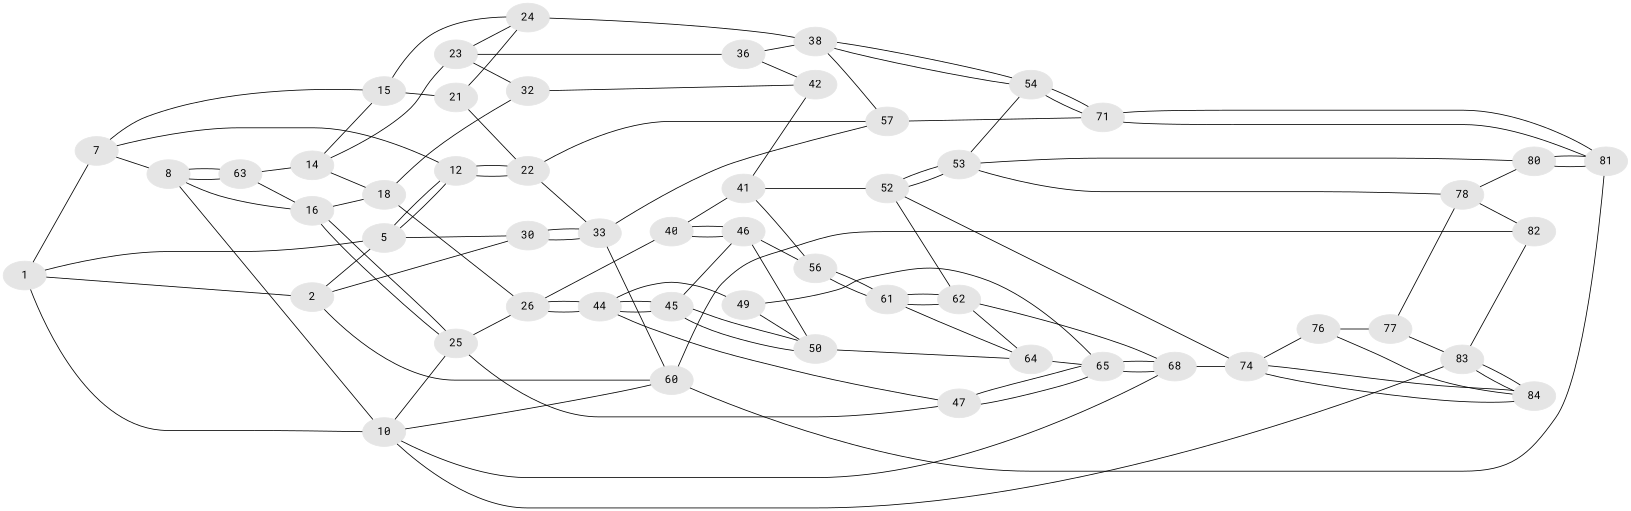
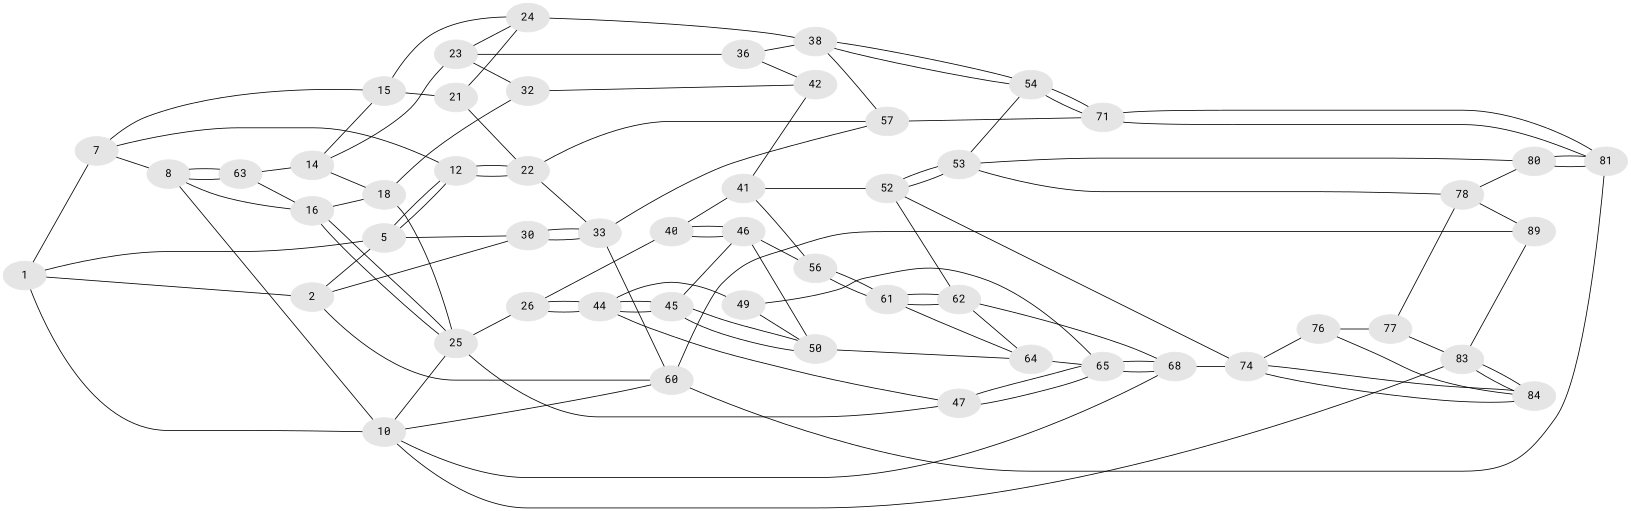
node "82": label "82" -> "89"
edge "18" -- "26": now "18" -- "25"
